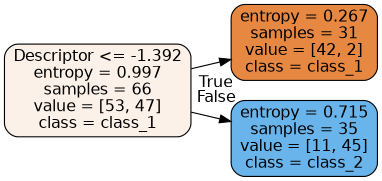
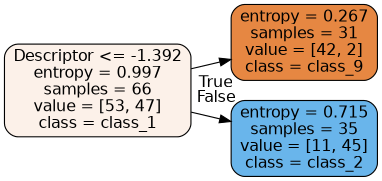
node "entropy = 0.267 samples = 31 value = [42, 2] class = class_1": label "entropy = 0.267 samples = 31 value = [42, 2] class = class_1" -> "entropy = 0.267 samples = 31 value = [42, 2] class = class_9"
